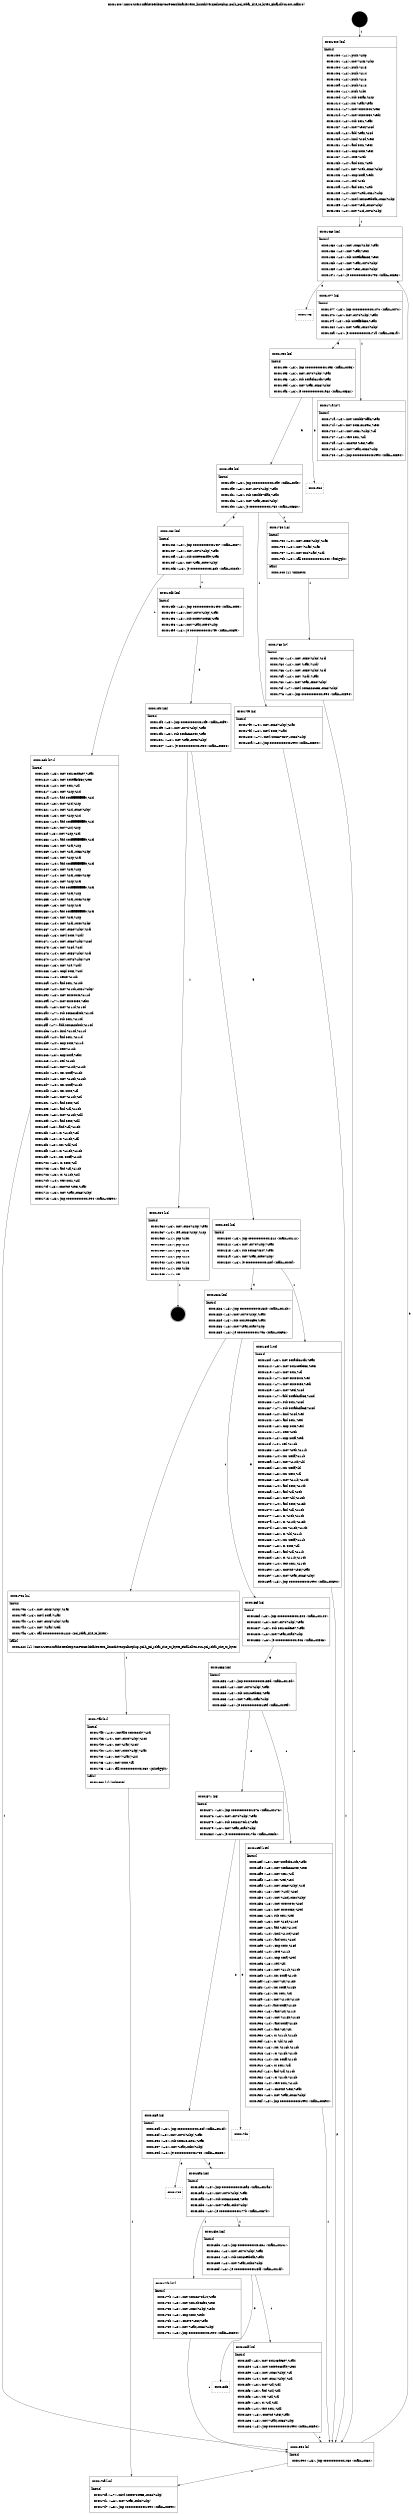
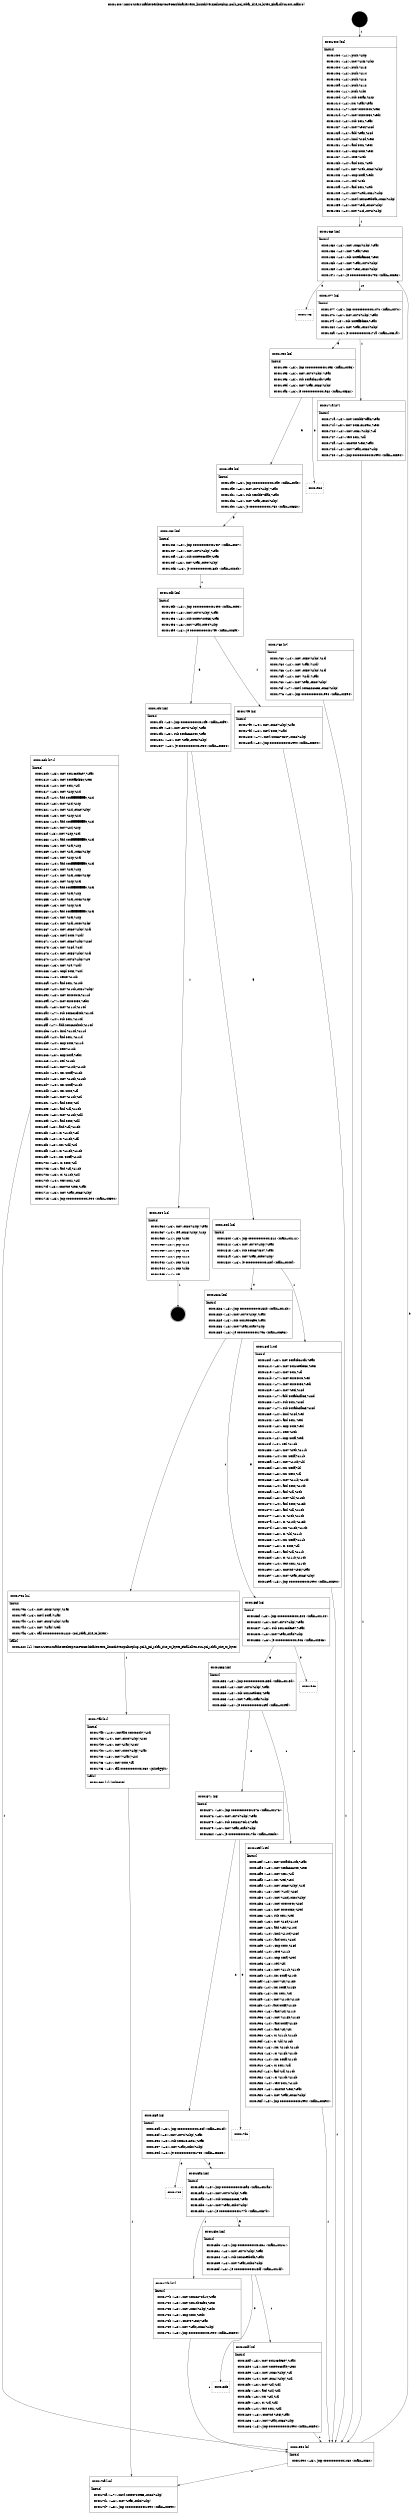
edge "0x401460 [23]" -> "0x401477 [25]": added, label "10"
node "0x401750 [16]": removed
edge "0x4014a9 [25]" -> "0x4017f9 [22]": now "0x4014db [25]" -> "0x4017f9 [22]"
edge "0x4014c2 [25]" -> "0x40160b [271]": removed, label "1"
edge "0x40171a [27]" -> "0x401994 [5]": added, label "1"
node "0x401946": added
edge "0x40180f [144]" -> "0x401994 [5]": label " 2" -> " 1"
edge "0x4015a3 [25]" -> "0x4015bc [25]": label " 1" -> " 9"
